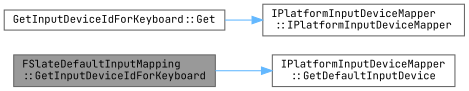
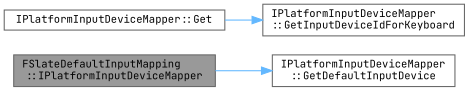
node "GetInputDeviceIdForKeyboard::Get": label "GetInputDeviceIdForKeyboard::Get" -> "IPlatformInputDeviceMapper::Get"
node "IPlatformInputDeviceMapper ::IPlatformInputDeviceMapper": label "IPlatformInputDeviceMapper ::IPlatformInputDeviceMapper" -> "IPlatformInputDeviceMapper ::GetInputDeviceIdForKeyboard"
node "FSlateDefaultInputMapping ::GetInputDeviceIdForKeyboard": label "FSlateDefaultInputMapping ::GetInputDeviceIdForKeyboard" -> "FSlateDefaultInputMapping ::IPlatformInputDeviceMapper"
